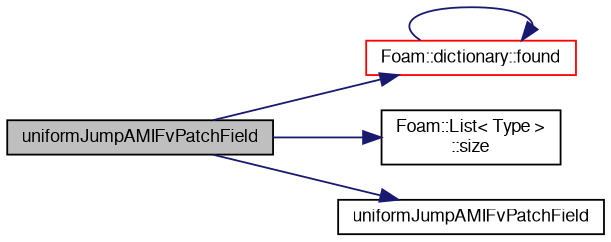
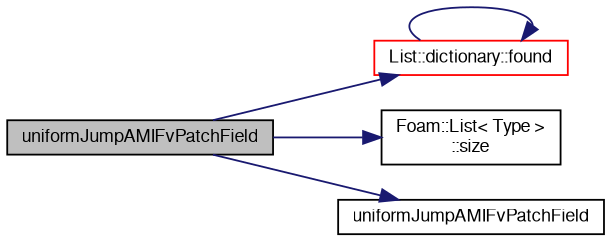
node "Foam::dictionary::found": label "Foam::dictionary::found" -> "List::dictionary::found"
